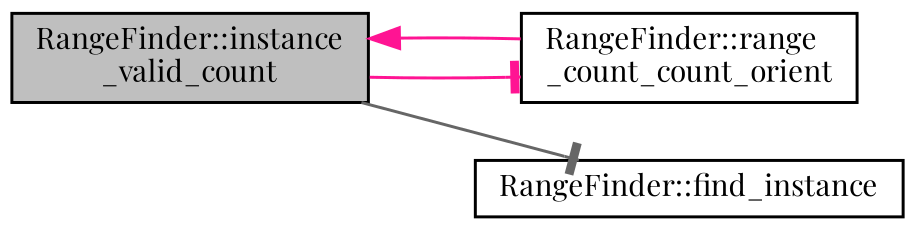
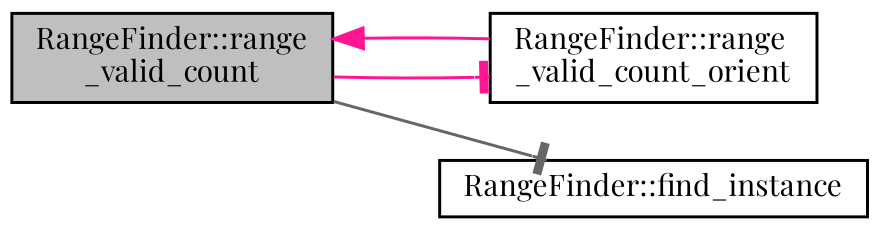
node "RangeFinder::instance _valid_count": label "RangeFinder::instance _valid_count" -> "RangeFinder::range _valid_count"
node "RangeFinder::range _count_count_orient": label "RangeFinder::range _count_count_orient" -> "RangeFinder::range _valid_count_orient"
